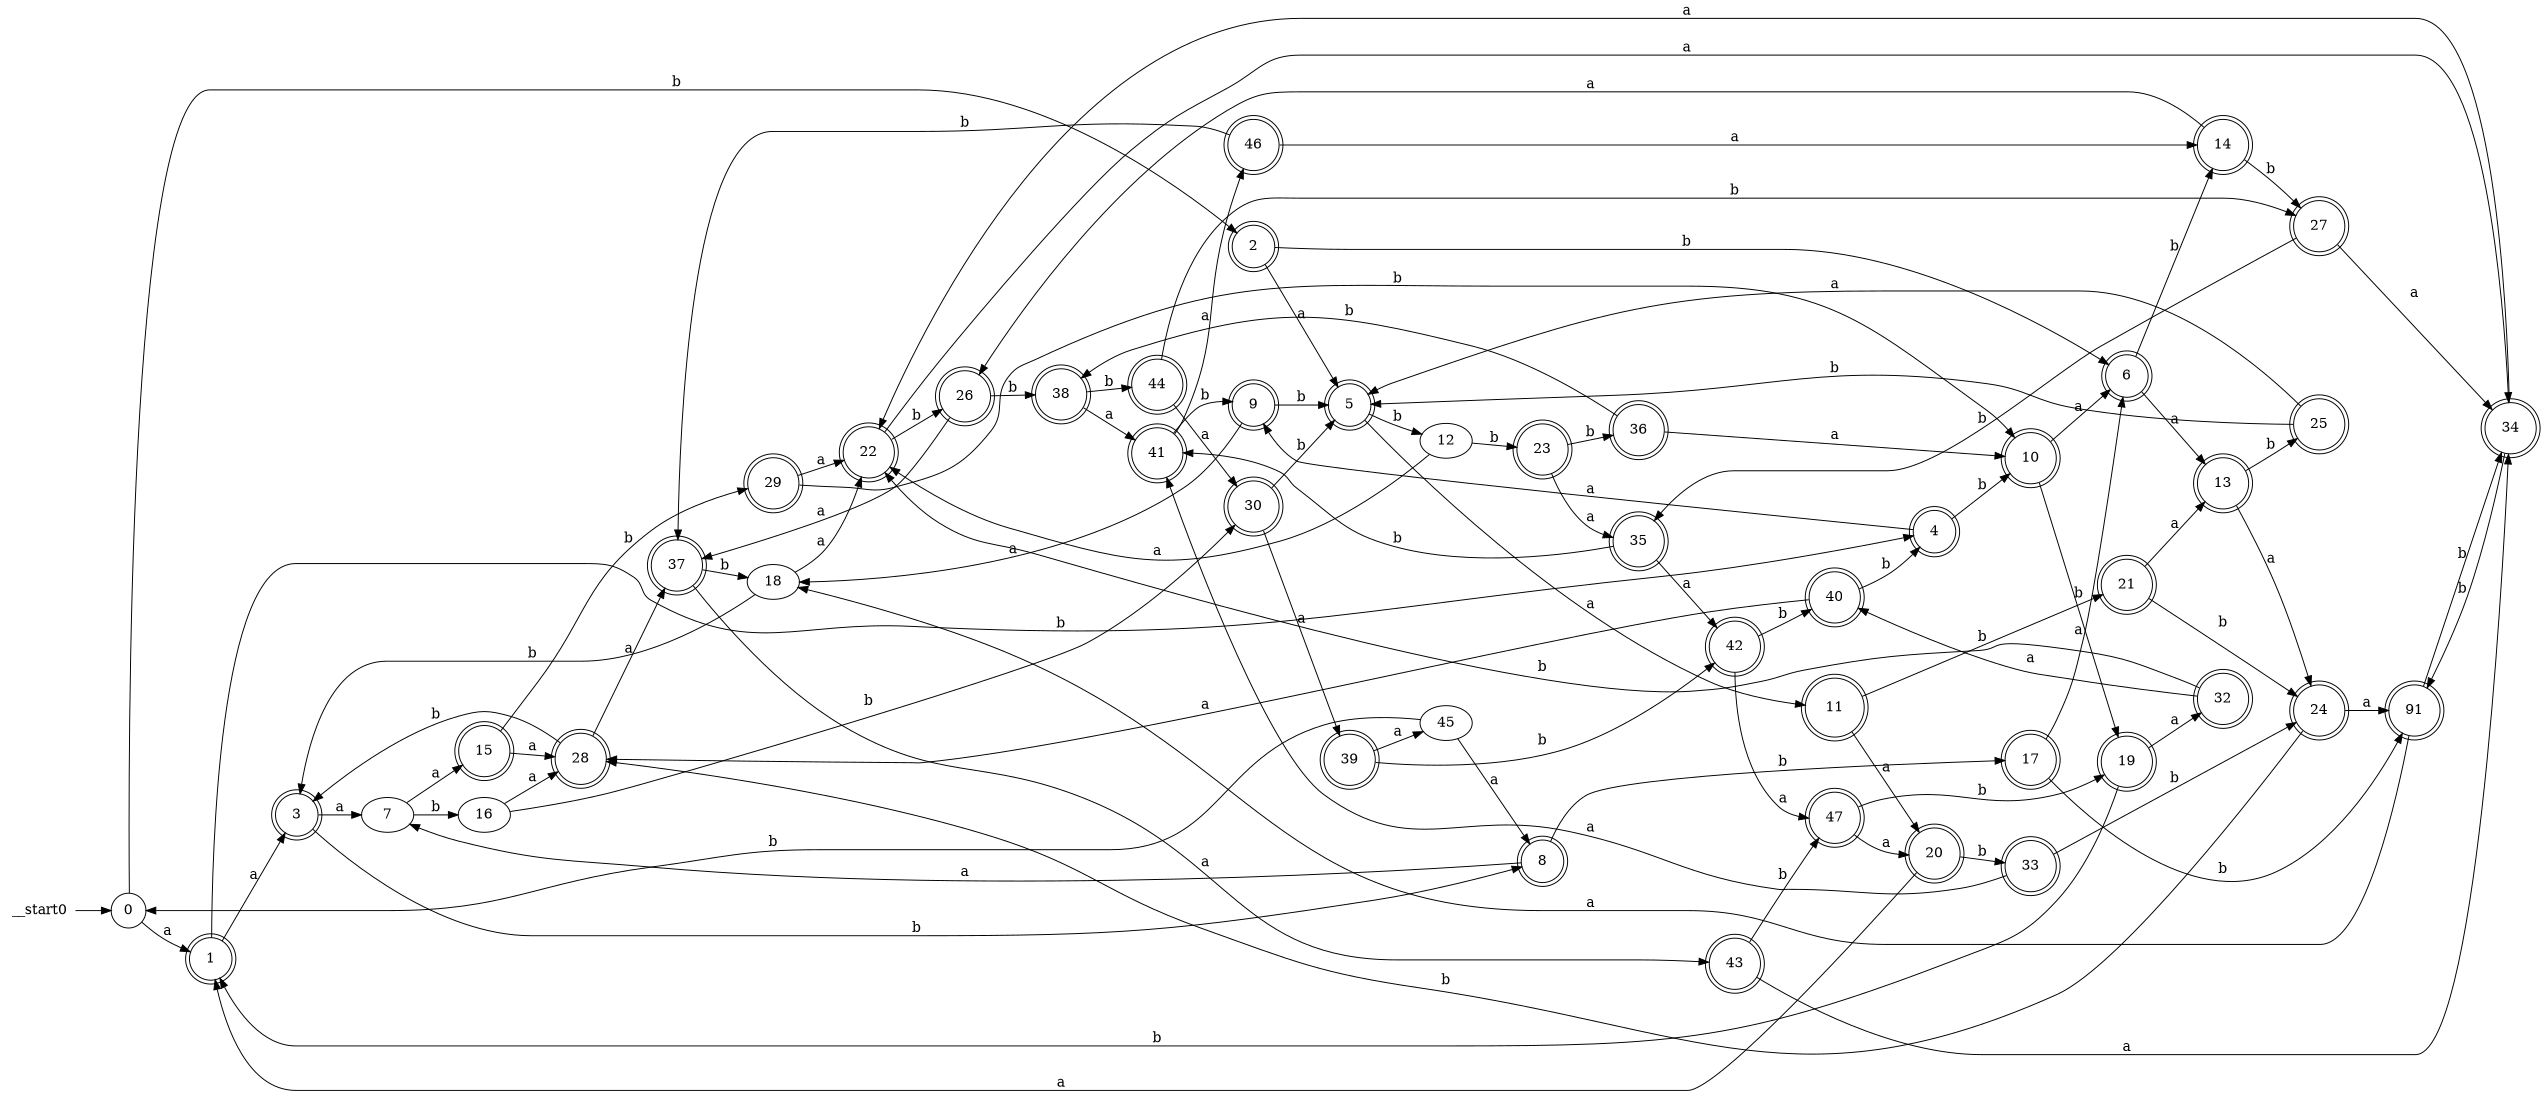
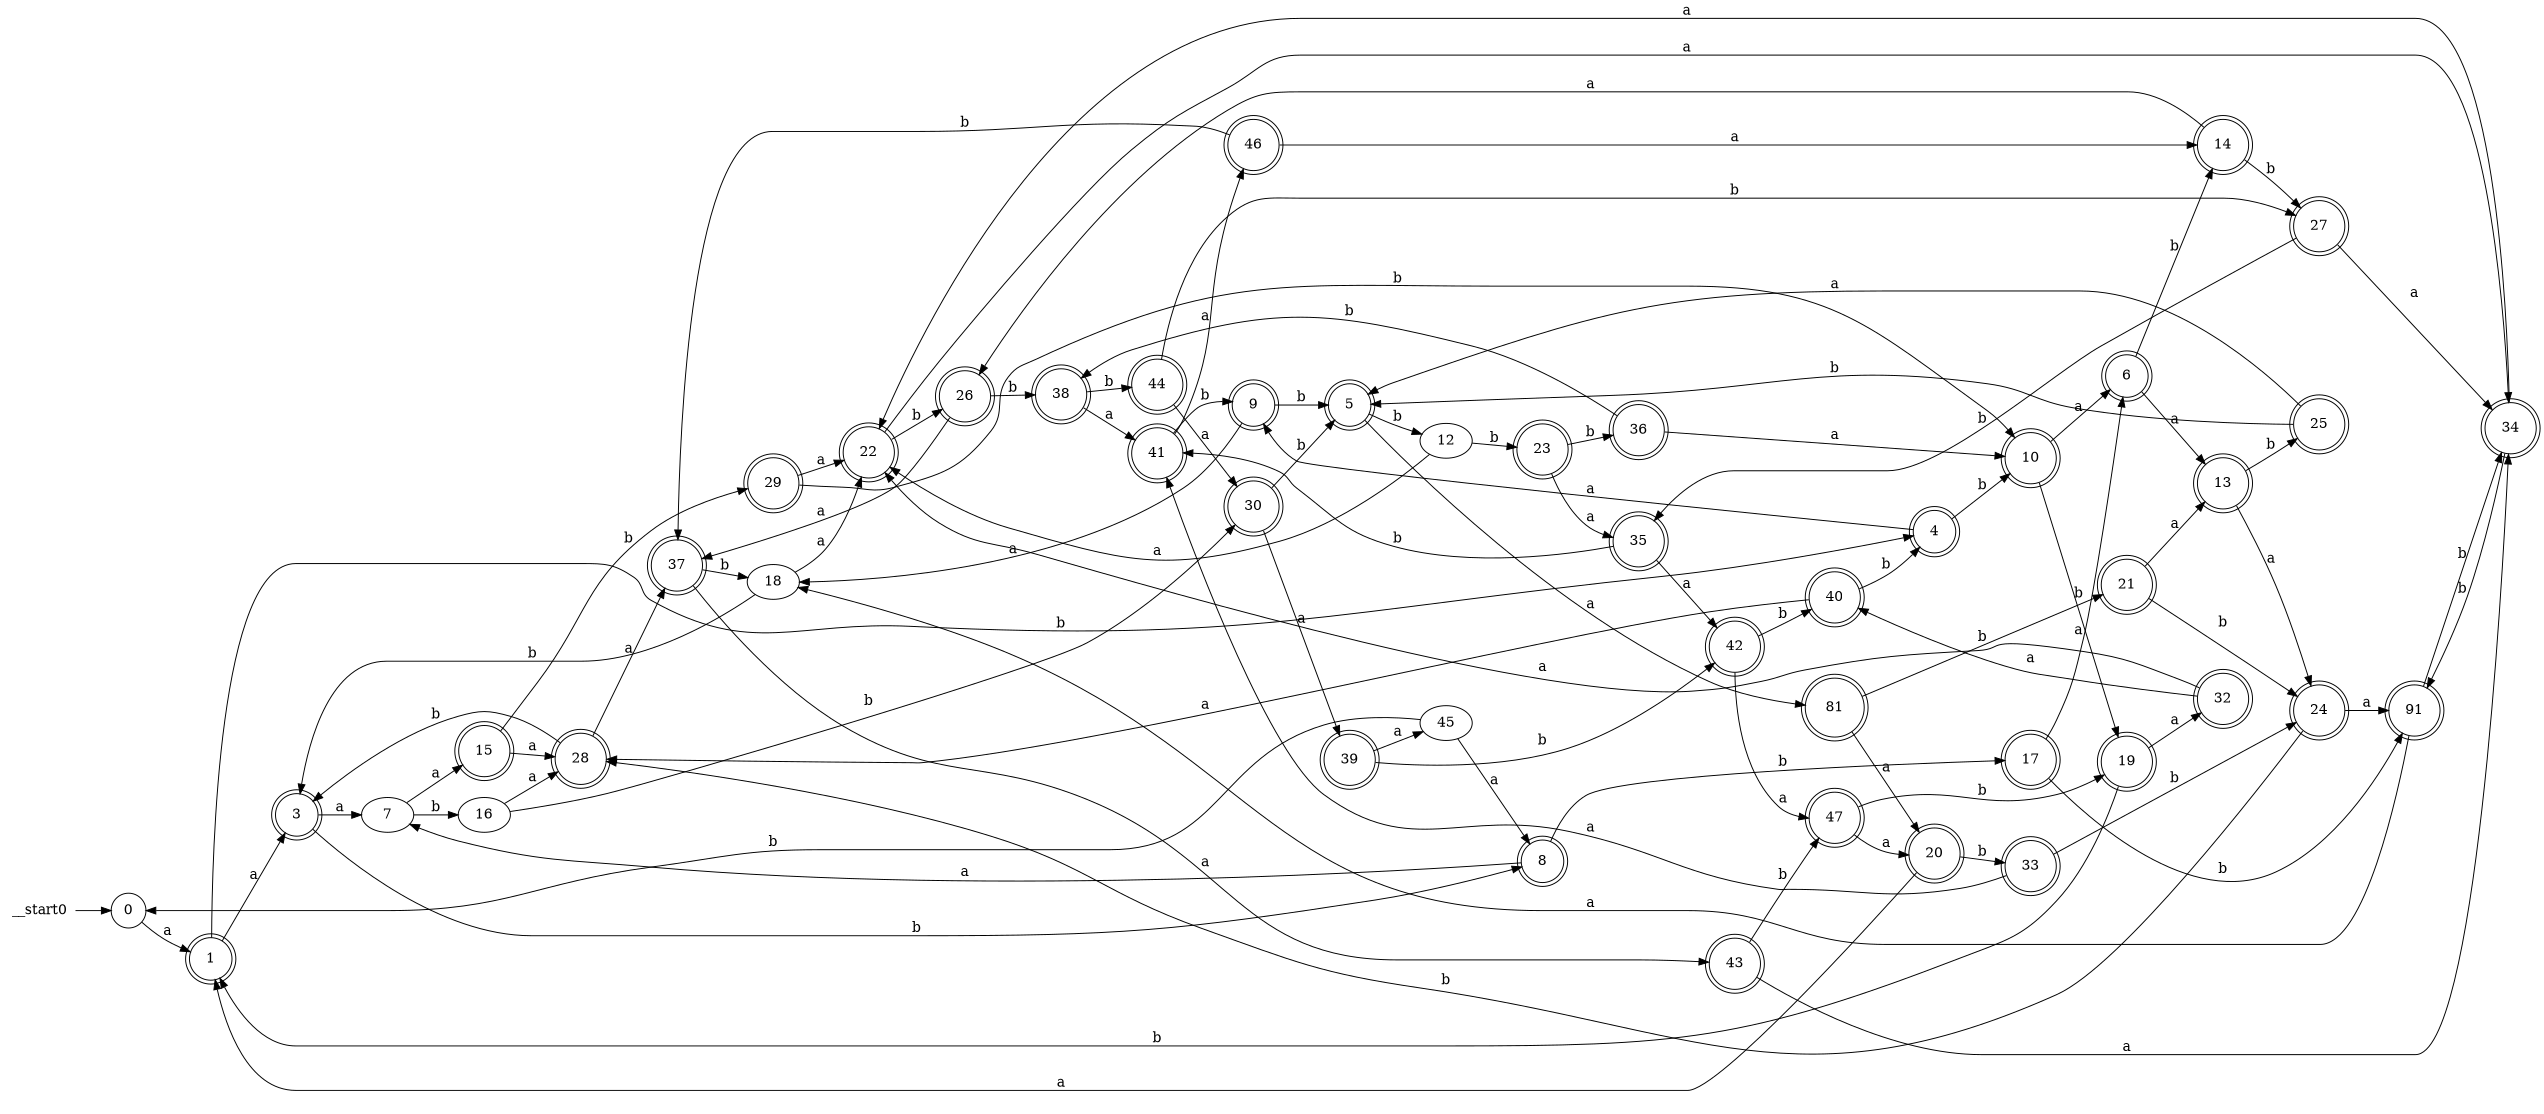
node "2": removed
edge "32" -> "22": label "b" -> "a"
node "11": label "11" -> "81"
